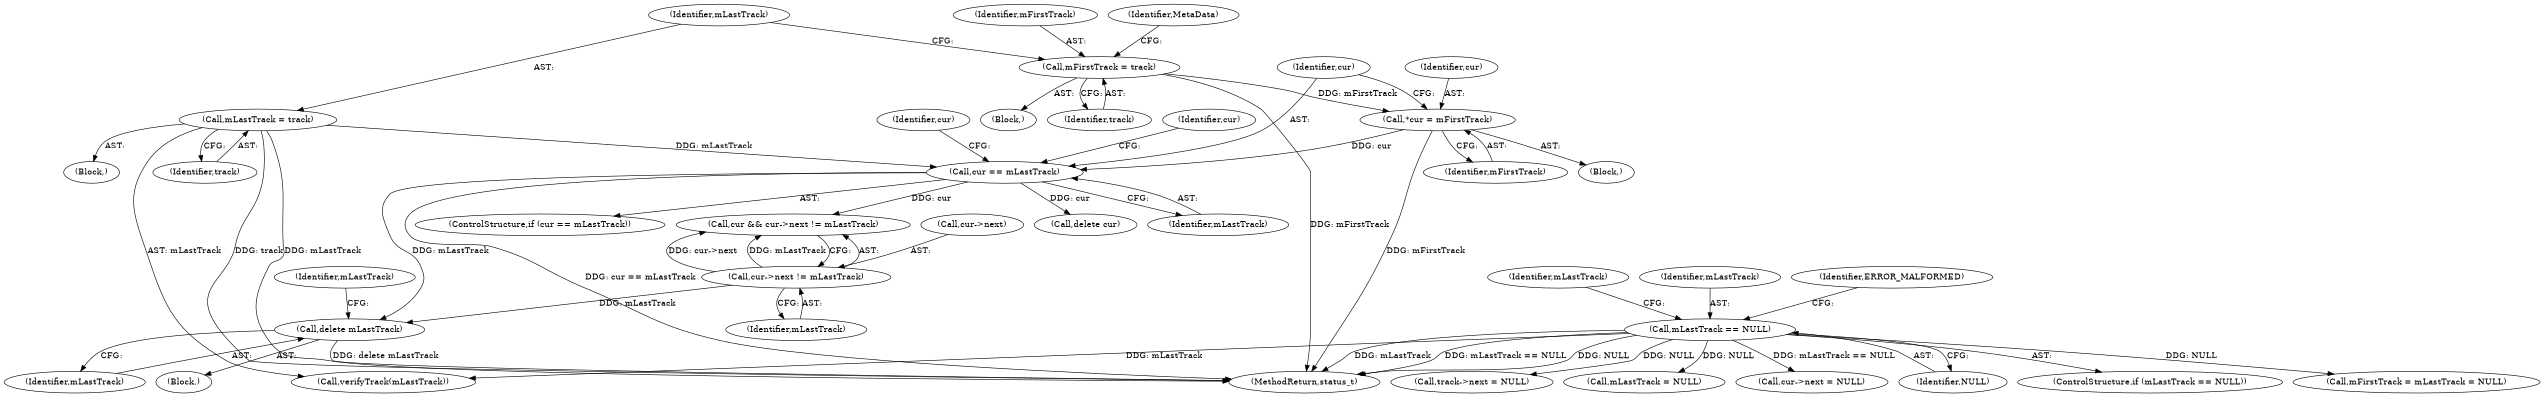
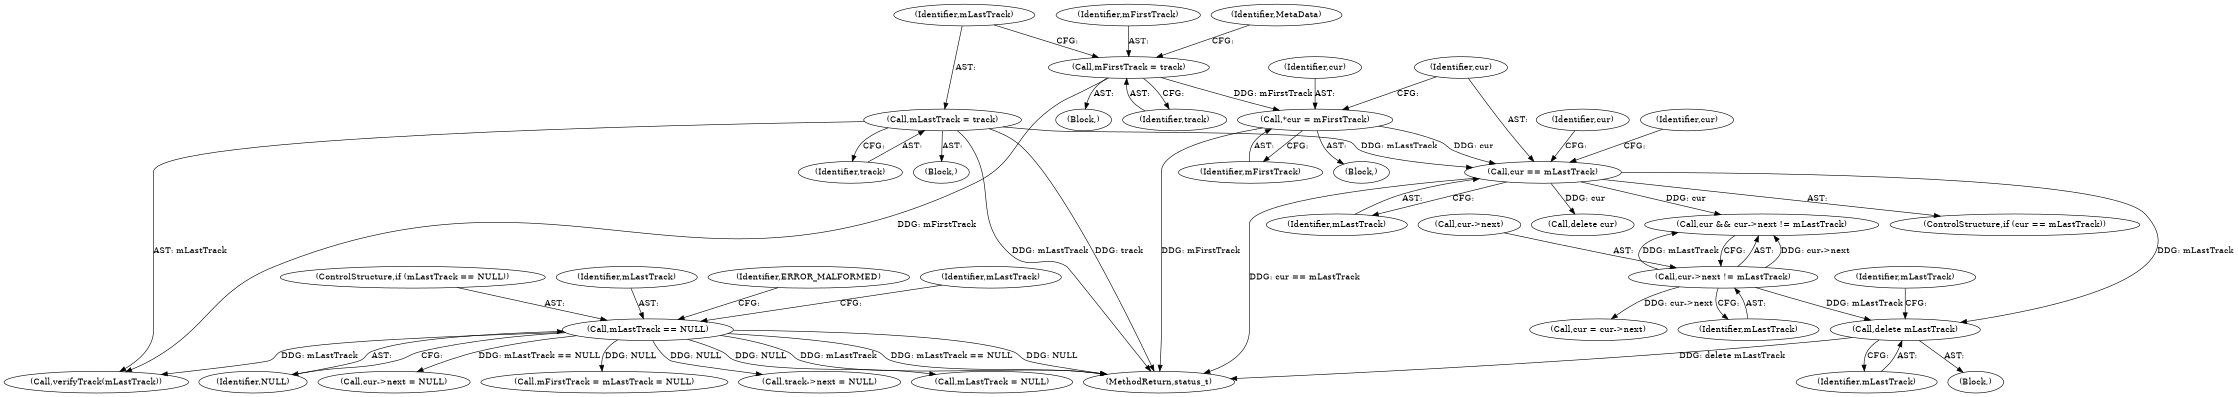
edge "(Call,mFirstTrack = track)" -> "(MethodReturn,status_t)": now "(Call,mFirstTrack = track)" -> "(Call,verifyTrack(mLastTrack))"
node "(Call,cur = cur->next)": added
edge "(Call,mLastTrack == NULL)" -> "(ControlStructure,if (mLastTrack == NULL))": reversed
